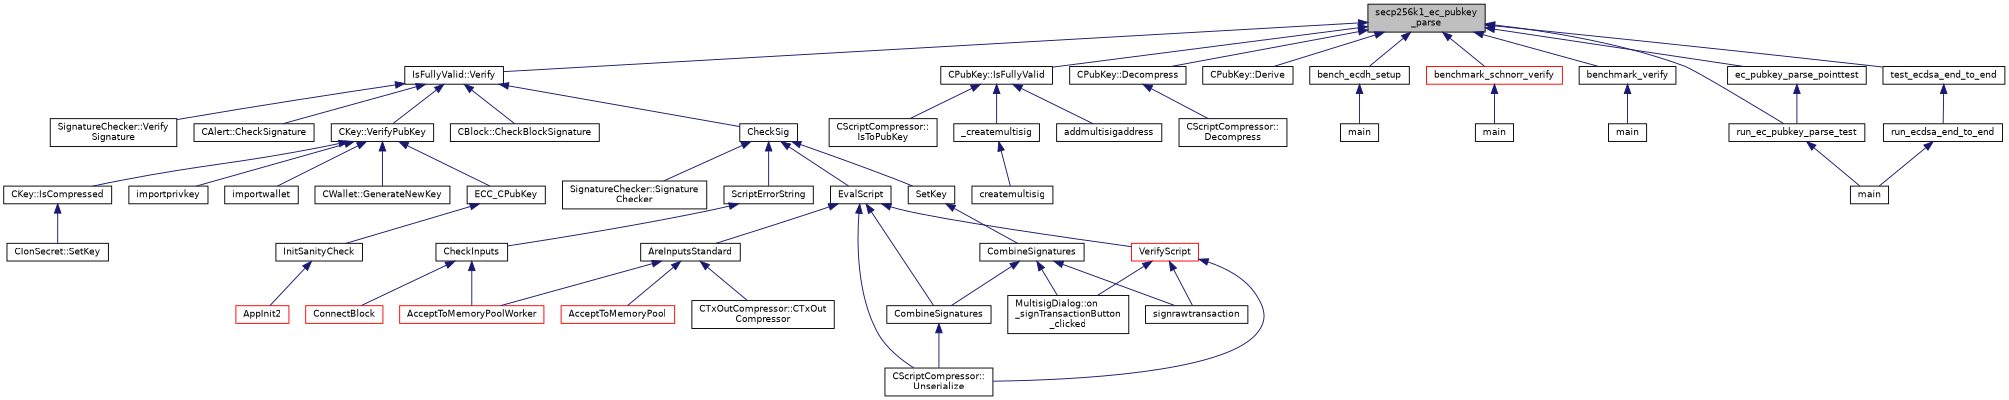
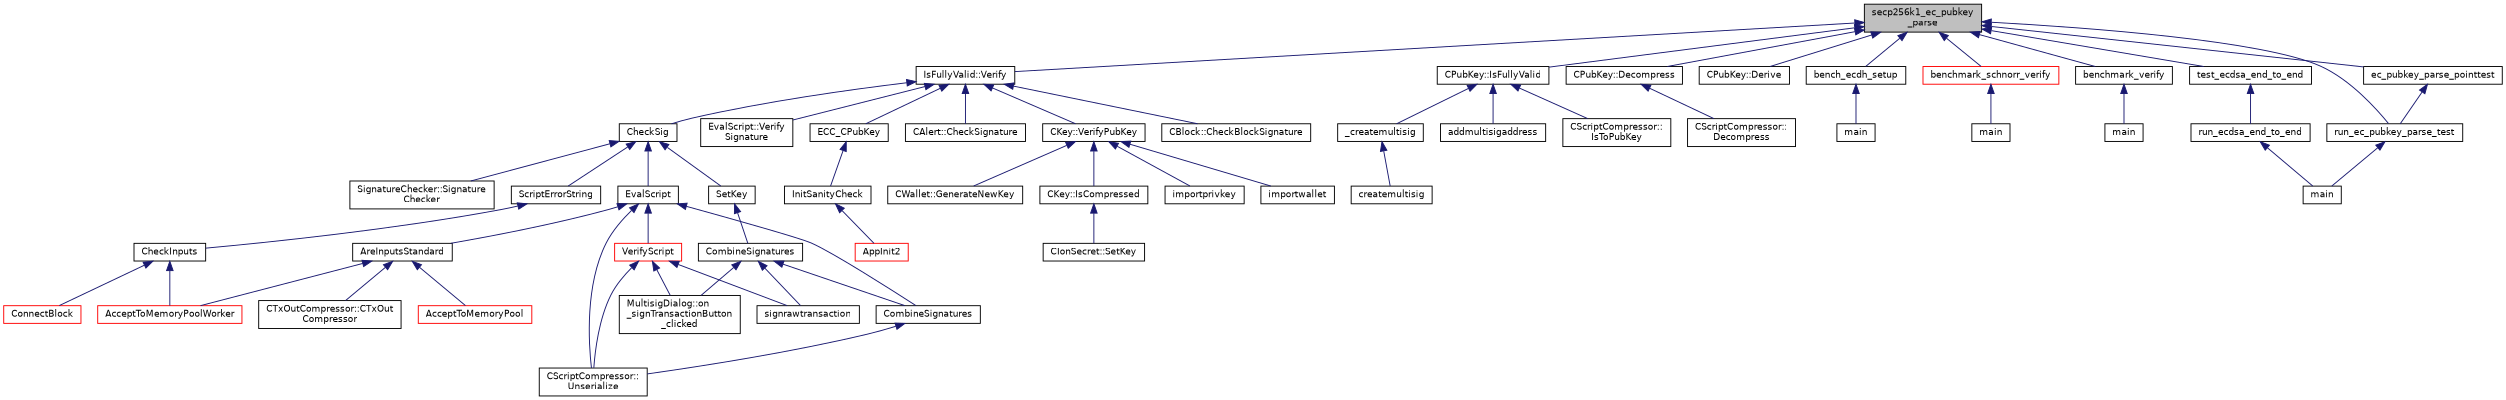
node "SignatureChecker::Verify Signature": label "SignatureChecker::Verify Signature" -> "EvalScript::Verify Signature"
edge "ECC_CPubKey" -> "CKey::VerifyPubKey": now "ECC_CPubKey" -> "IsFullyValid::Verify"
